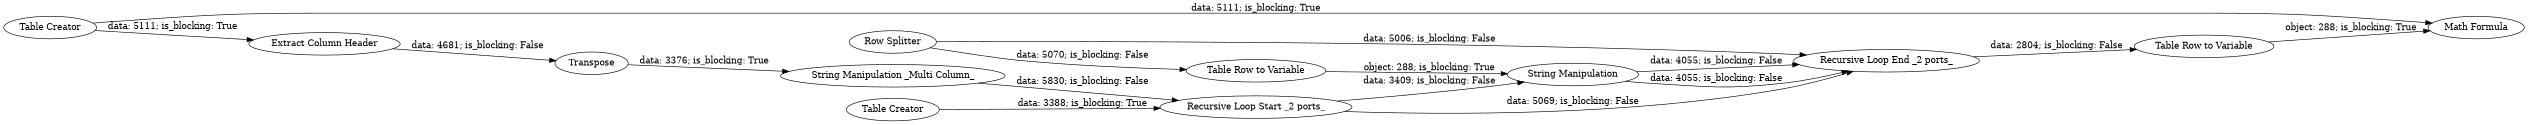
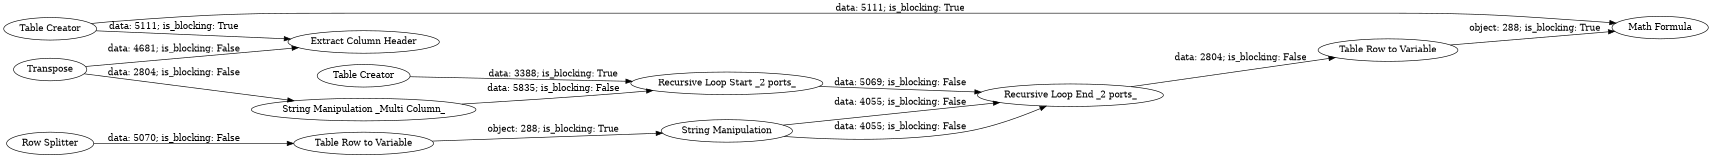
edge "Row Splitter" -> "Recursive Loop End _2 ports_": removed, label "data: 5006; is_blocking: False"
edge "Extract Column Header" -> "Transpose": reversed
edge "Transpose" -> "String Manipulation _Multi Column_": label "data: 3376; is_blocking: True" -> "data: 2804; is_blocking: False"
edge "String Manipulation _Multi Column_" -> "Recursive Loop Start _2 ports_": label "data: 5830; is_blocking: False" -> "data: 5835; is_blocking: False"
edge "Recursive Loop Start _2 ports_" -> "String Manipulation": removed, label "data: 3409; is_blocking: False"
